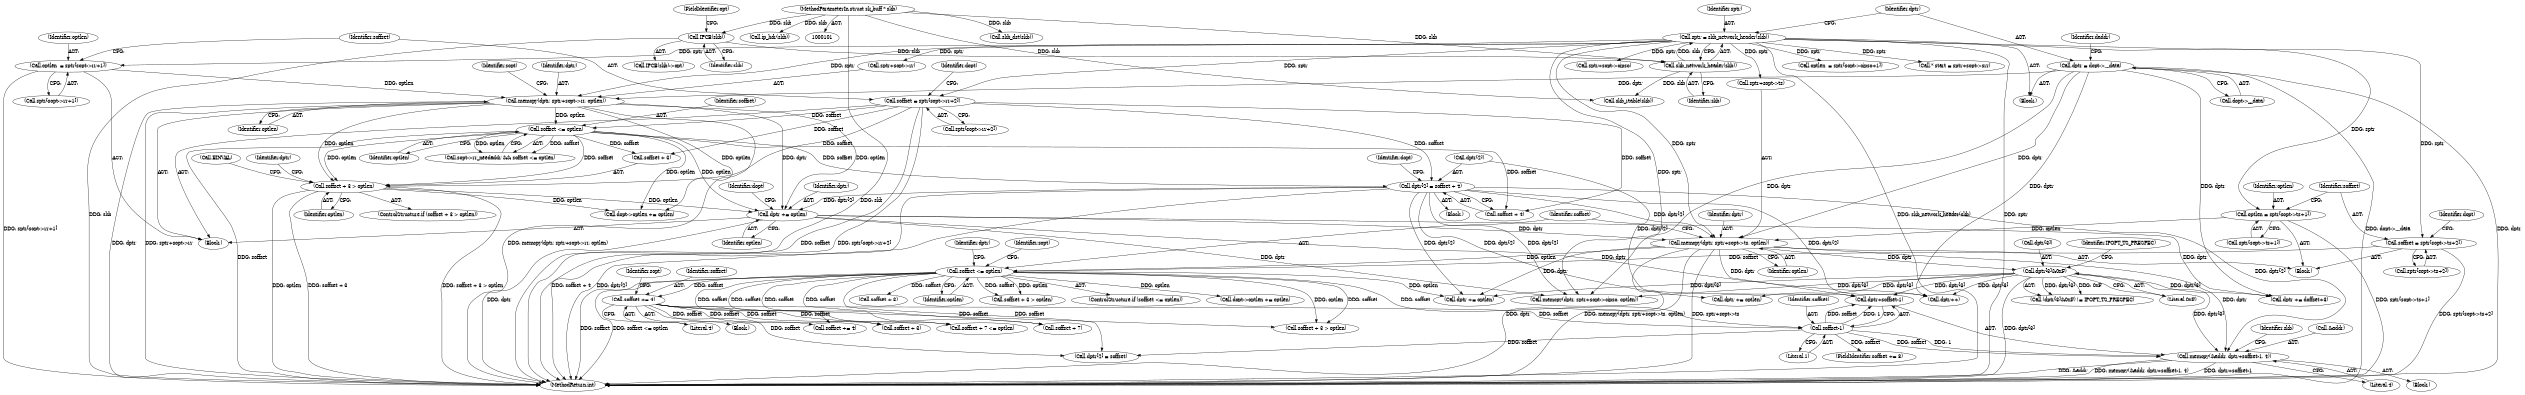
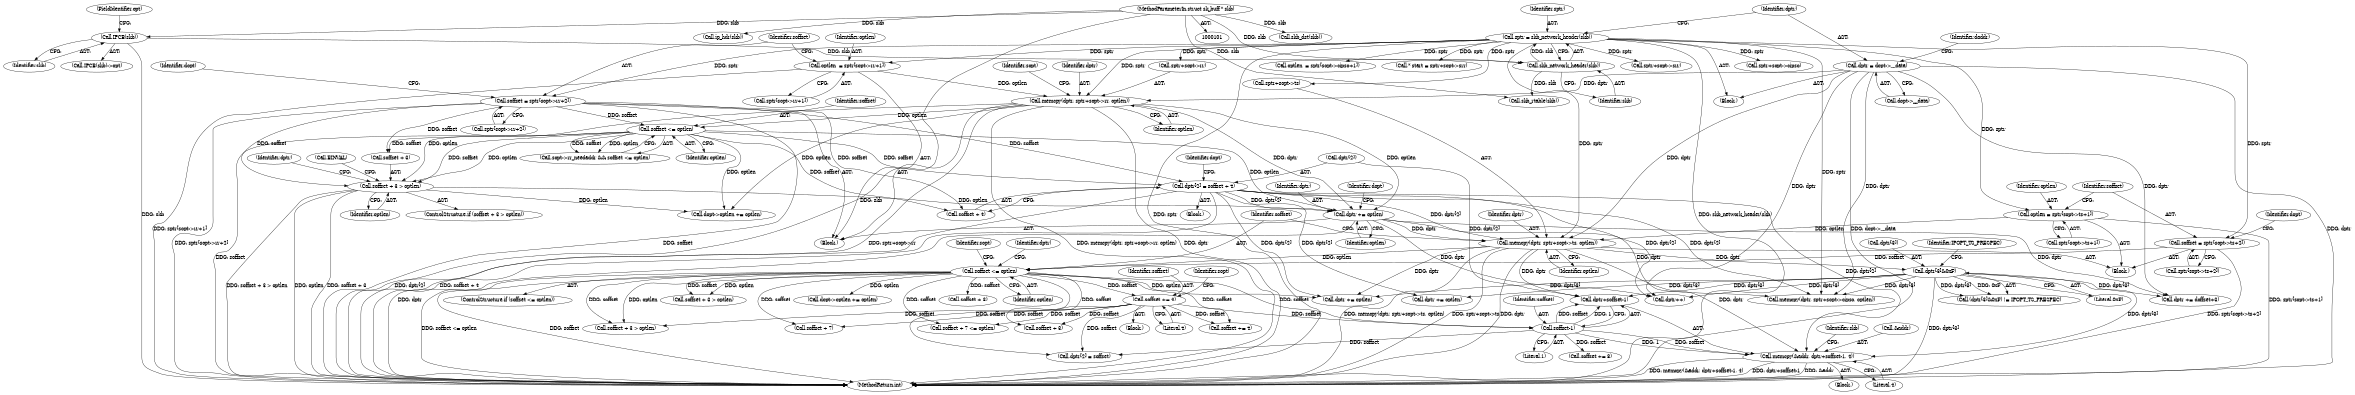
node "(Call,sptr+sopt->srr)": added
node "(FieldIdentifier,soffset += 8)": label "(FieldIdentifier,soffset += 8)" -> "(Call,soffset += 8)"
